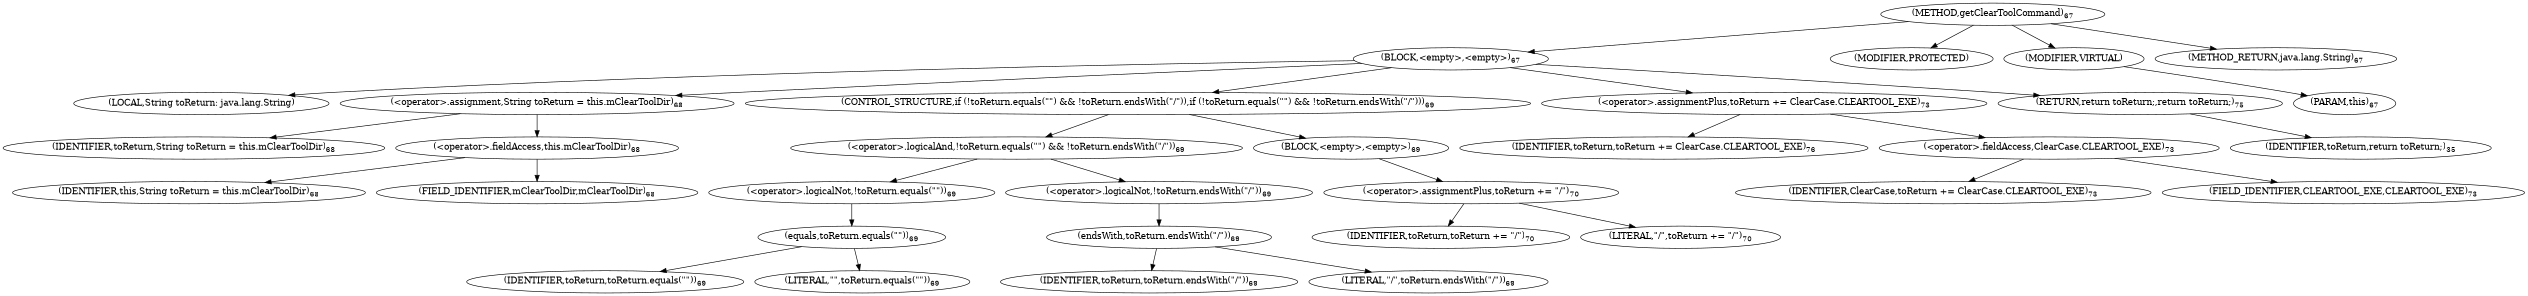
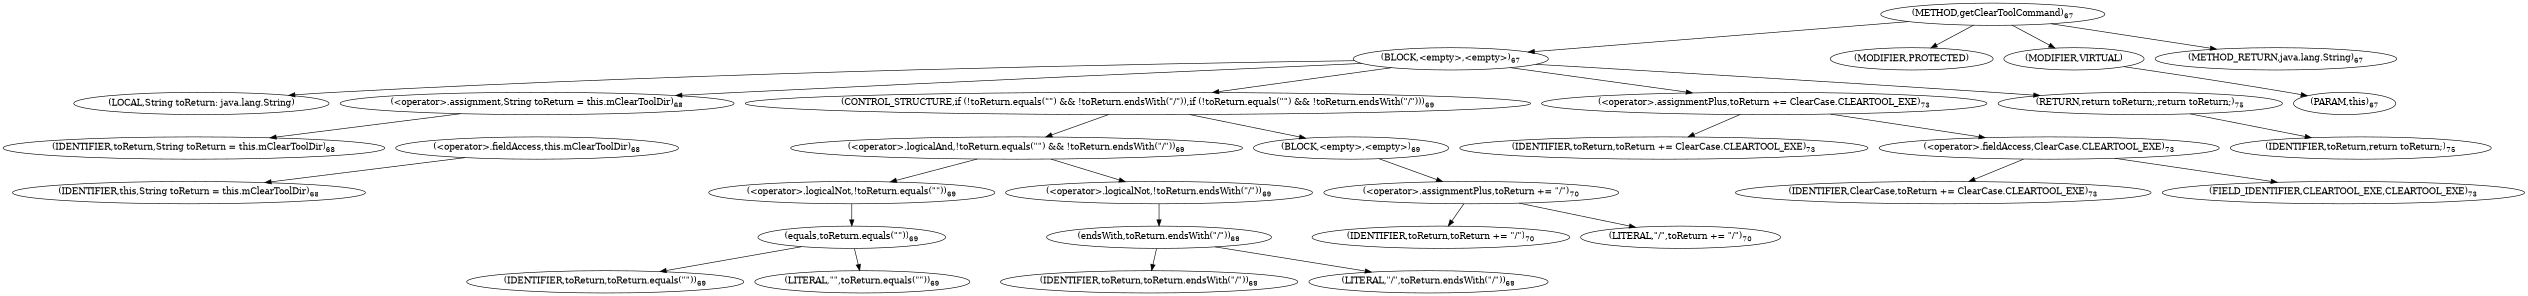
edge "(<operator>.assignment,String toReturn = this.mClearToolDir)" -> "(<operator>.fieldAccess,this.mClearToolDir)": removed
node "(IDENTIFIER,toReturn,toReturn += ClearCase.CLEARTOOL_EXE)": text "76" -> "73"
node "(IDENTIFIER,toReturn,return toReturn;)": text "35" -> "75"
node "(FIELD_IDENTIFIER,mClearToolDir,mClearToolDir)": removed
